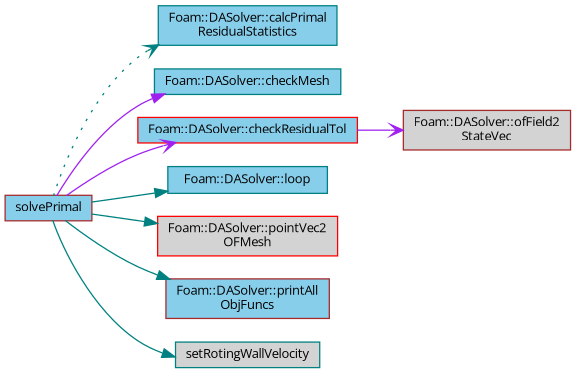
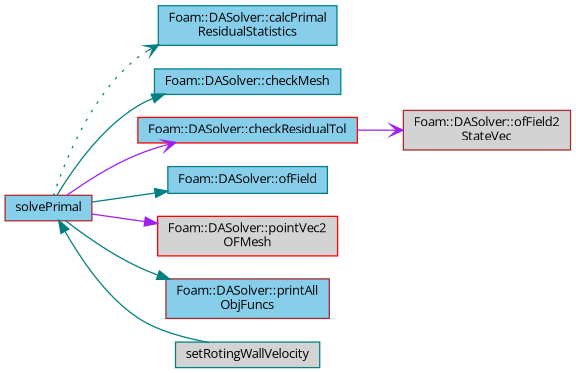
edge "solvePrimal" -> "Foam::DASolver::checkMesh": color purple -> teal
node "Foam::DASolver::loop": label "Foam::DASolver::loop" -> "Foam::DASolver::ofField"
edge "solvePrimal" -> "Foam::DASolver::pointVec2 OFMesh": color teal -> purple
edge "solvePrimal" -> "setRotingWallVelocity": reversed
